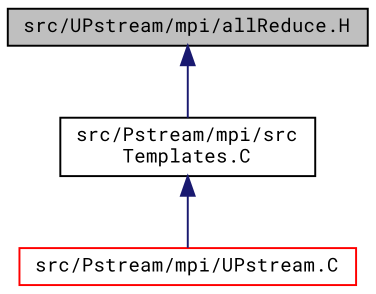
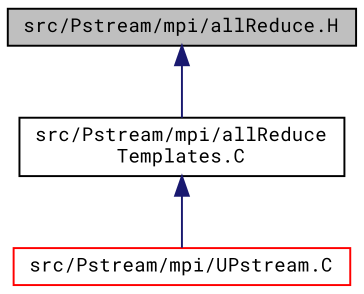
node "src/UPstream/mpi/allReduce.H": label "src/UPstream/mpi/allReduce.H" -> "src/Pstream/mpi/allReduce.H"
node "src/Pstream/mpi/src Templates.C": label "src/Pstream/mpi/src Templates.C" -> "src/Pstream/mpi/allReduce Templates.C"
